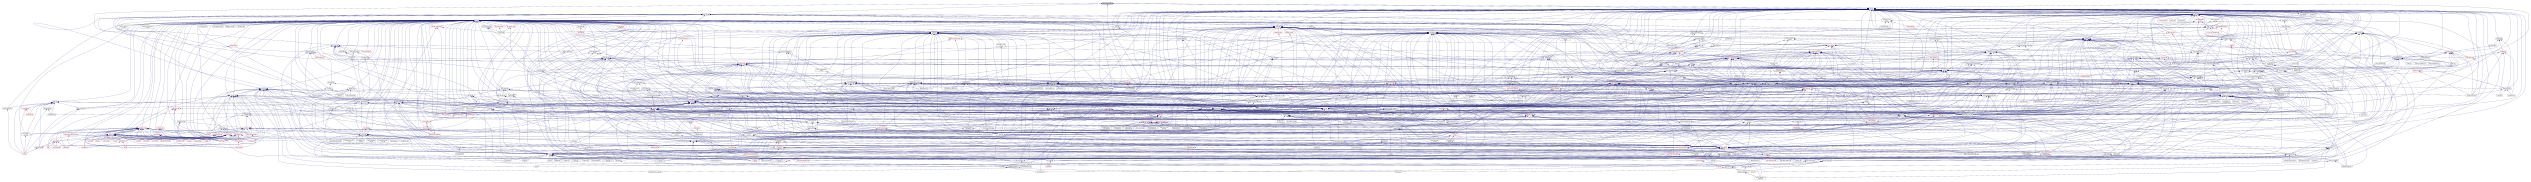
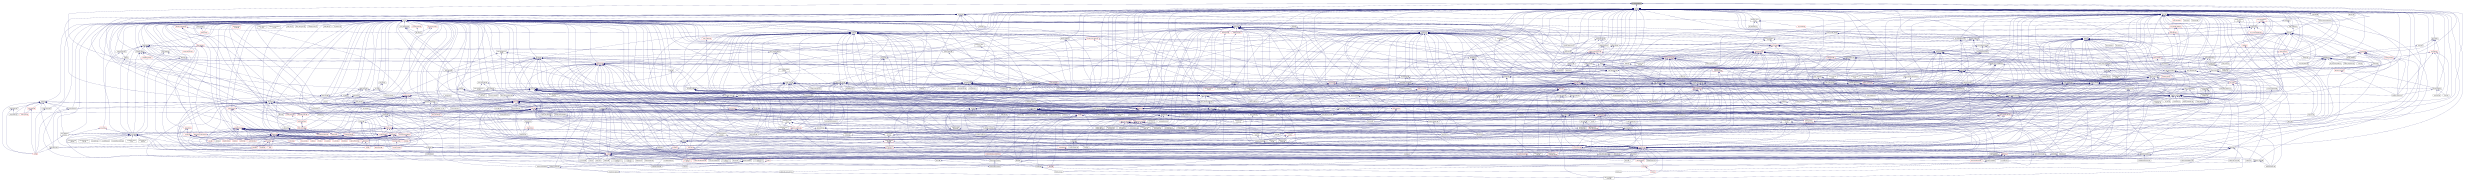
node "pack_traversal.cpp": added
